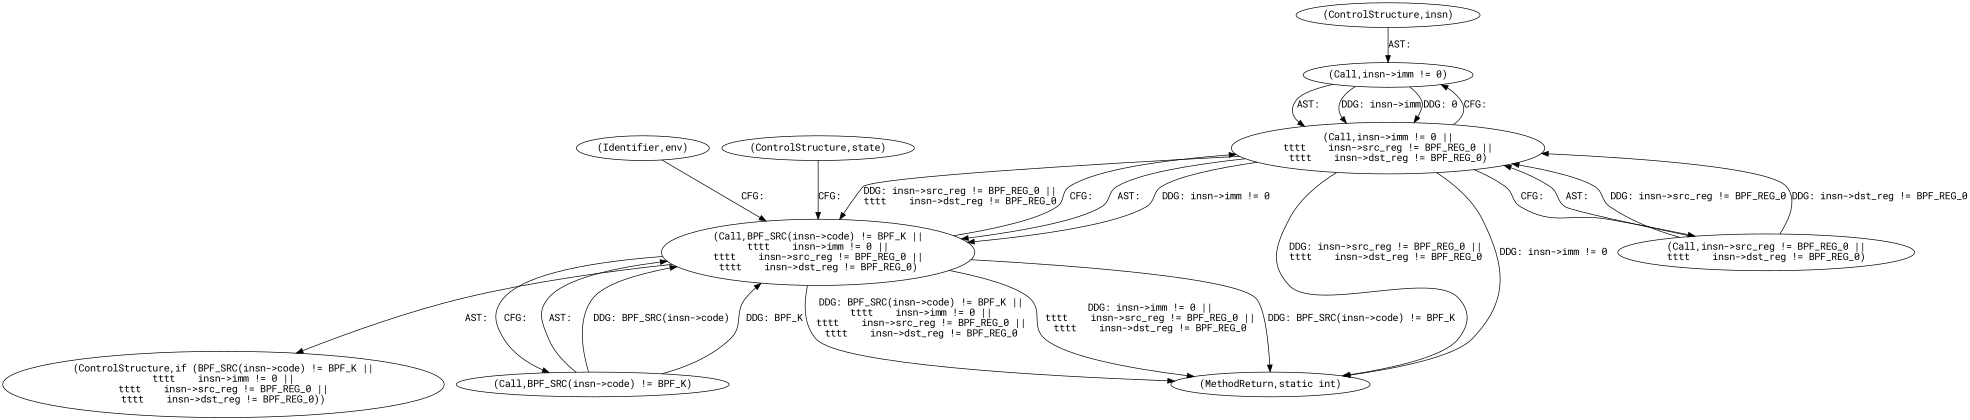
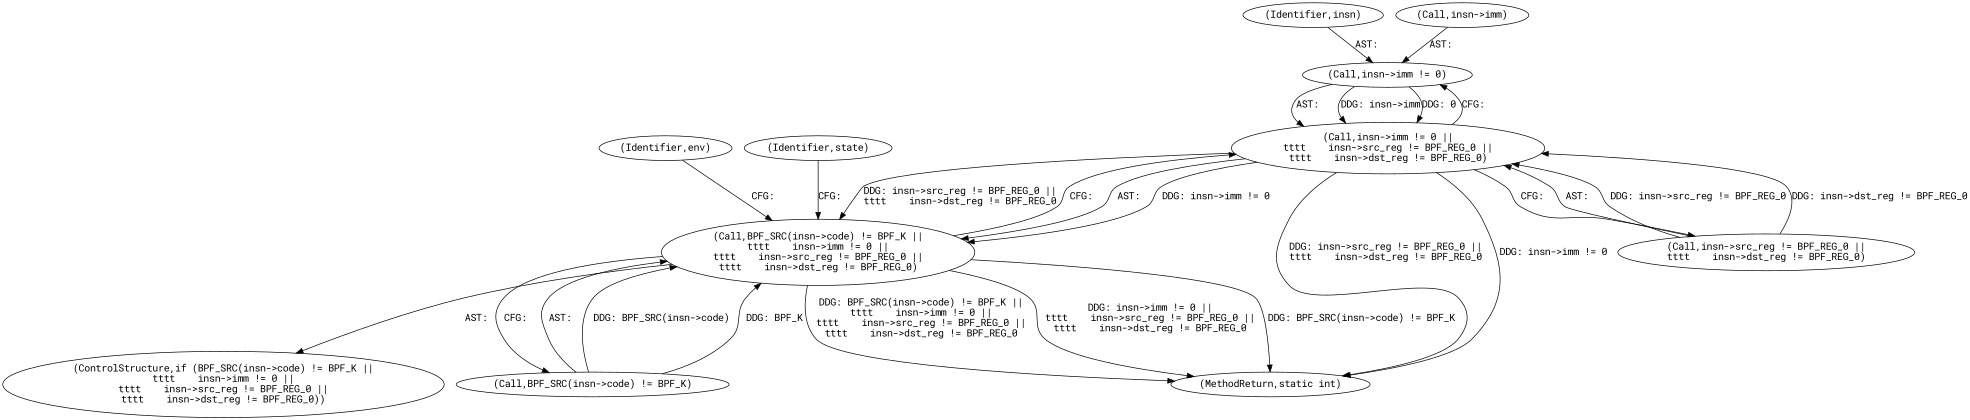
node "(ControlStructure,insn)": label "(ControlStructure,insn)" -> "(Identifier,insn)"
node "(Call,insn->imm)": added
node "(ControlStructure,state)": label "(ControlStructure,state)" -> "(Identifier,state)"
